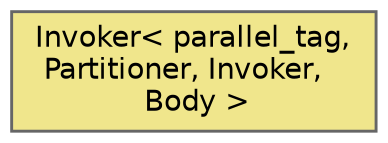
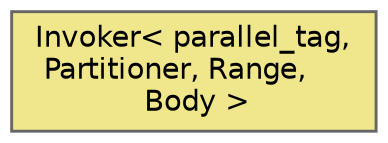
node "Invoker< parallel_tag, Partitioner, Invoker, Body >": label "Invoker< parallel_tag, Partitioner, Invoker, Body >" -> "Invoker< parallel_tag, Partitioner, Range, Body >"
